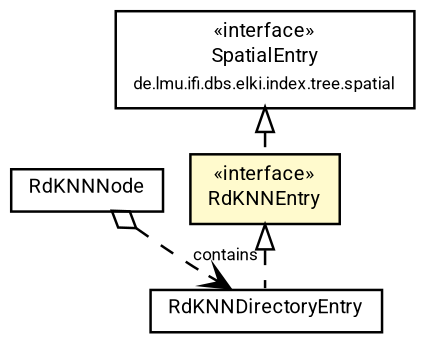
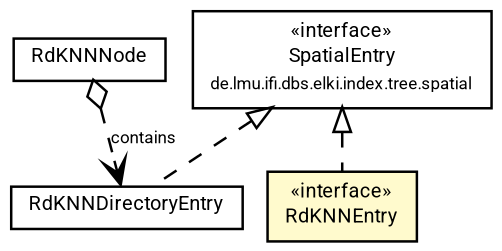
edge "RdKNNDirectoryEntry" -> "RdKNNEntry": now "RdKNNDirectoryEntry" -> "SpatialEntry"
